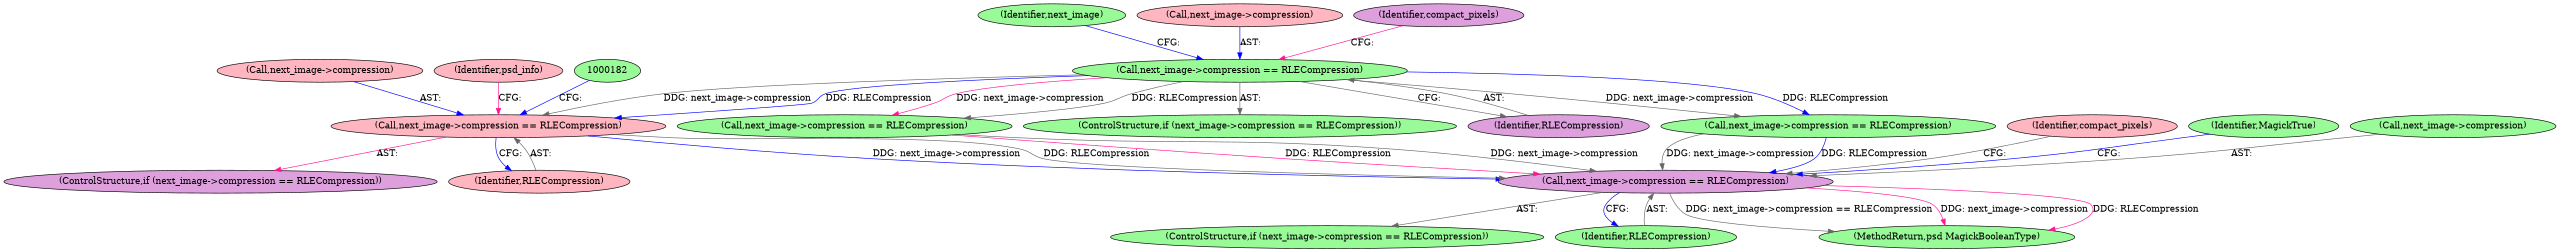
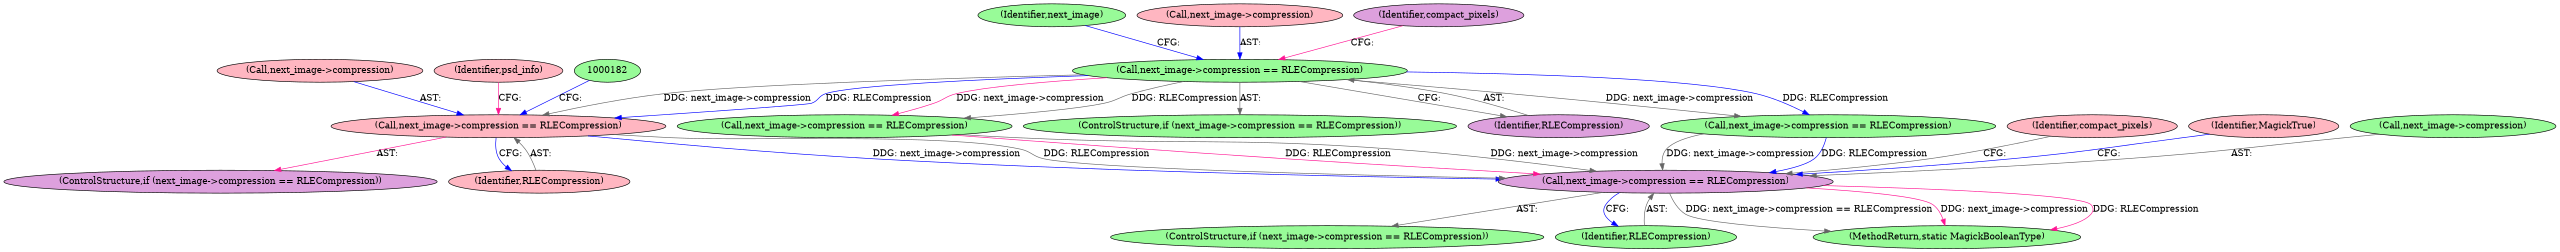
node "(Identifier,MagickTrue)": fillcolor palegreen -> lightpink
node "(MethodReturn,psd MagickBooleanType)": label "(MethodReturn,psd MagickBooleanType)" -> "(MethodReturn,static MagickBooleanType)"
